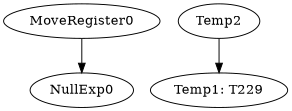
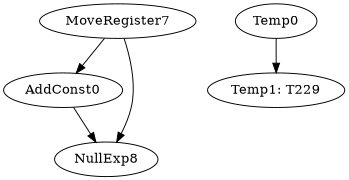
node "MoveRegister0": label "MoveRegister0" -> "MoveRegister7"
node "Temp2": label "Temp2" -> "Temp0"
node "AddConst0": added
node "NullExp0": label "NullExp0" -> "NullExp8"
